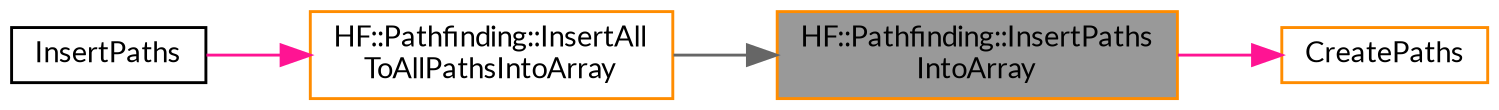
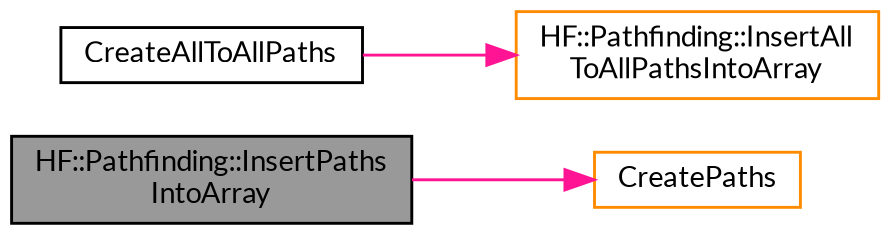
node "InsertPaths": label "InsertPaths" -> "CreateAllToAllPaths"
edge "HF::Pathfinding::InsertAll ToAllPathsIntoArray" -> "HF::Pathfinding::InsertPaths IntoArray": removed
node "HF::Pathfinding::InsertPaths IntoArray": color darkorange -> black
